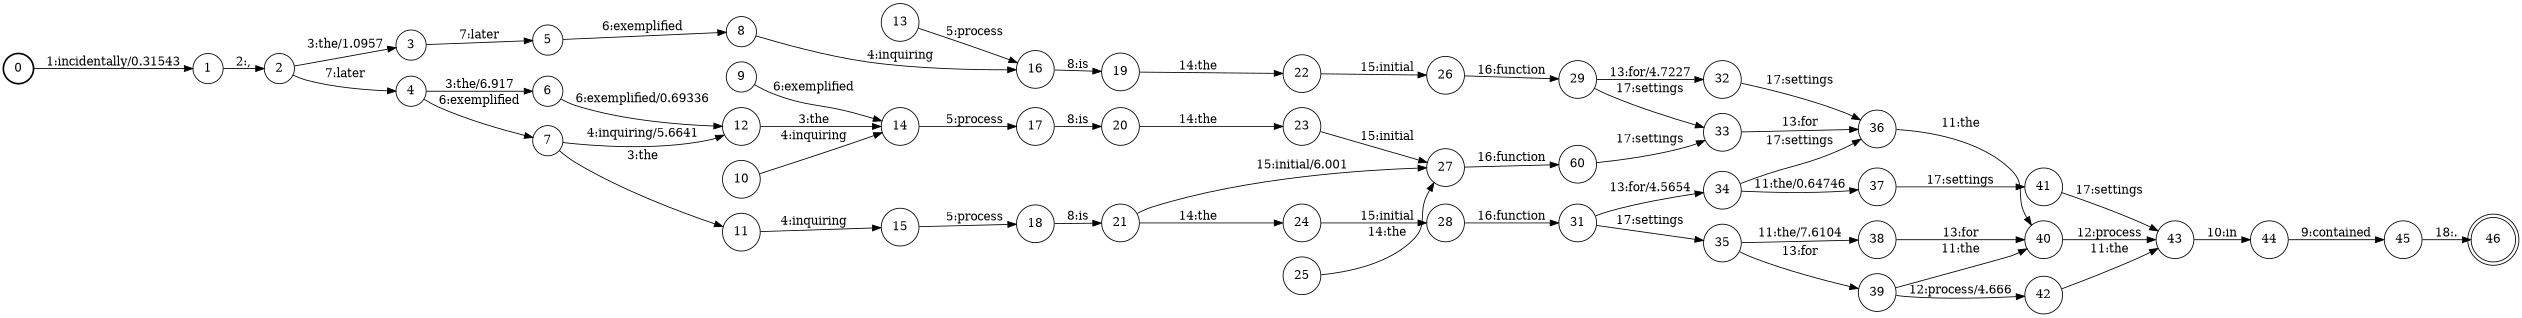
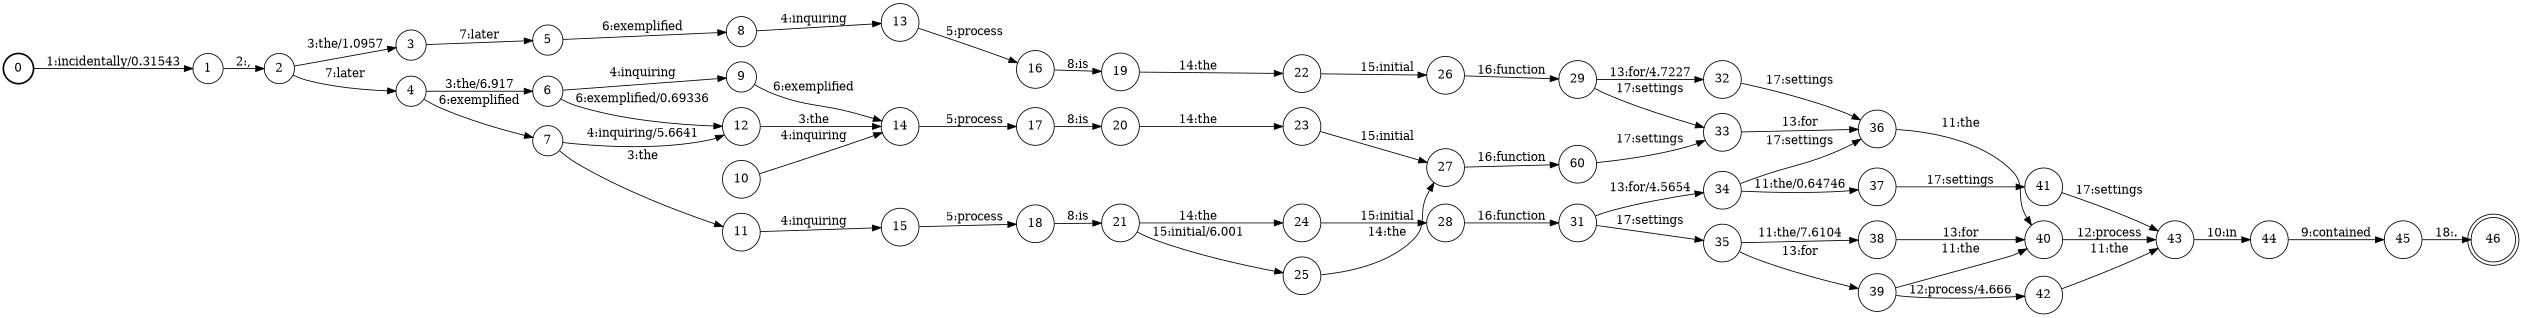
edge "8" -> "16": now "8" -> "13"
edge "6" -> "9": added, label "4:inquiring"
edge "21" -> "27": now "21" -> "25"
